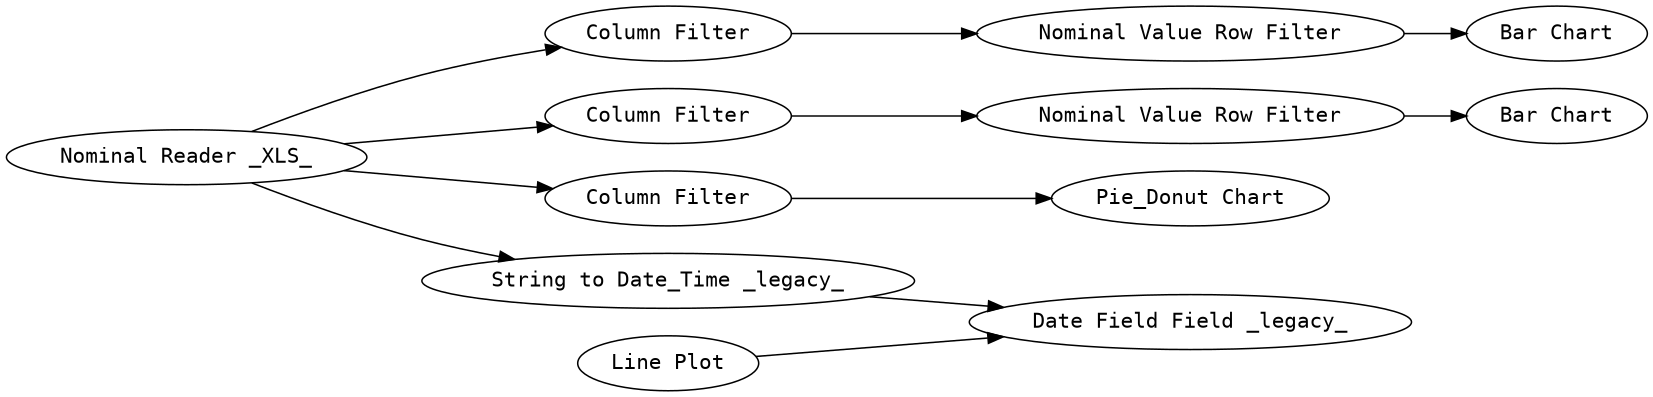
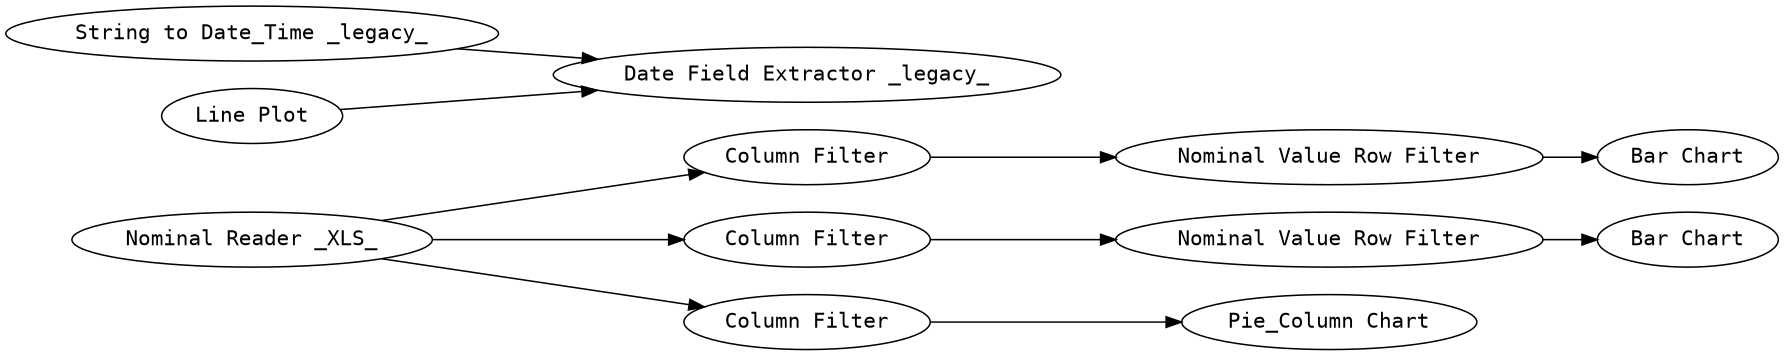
node "Pie_Donut Chart": label "Pie_Donut Chart" -> "Pie_Column Chart"
edge "Nominal Reader _XLS_" -> "String to Date_Time _legacy_": removed
node "Date Field Field _legacy_": label "Date Field Field _legacy_" -> "Date Field Extractor _legacy_"
